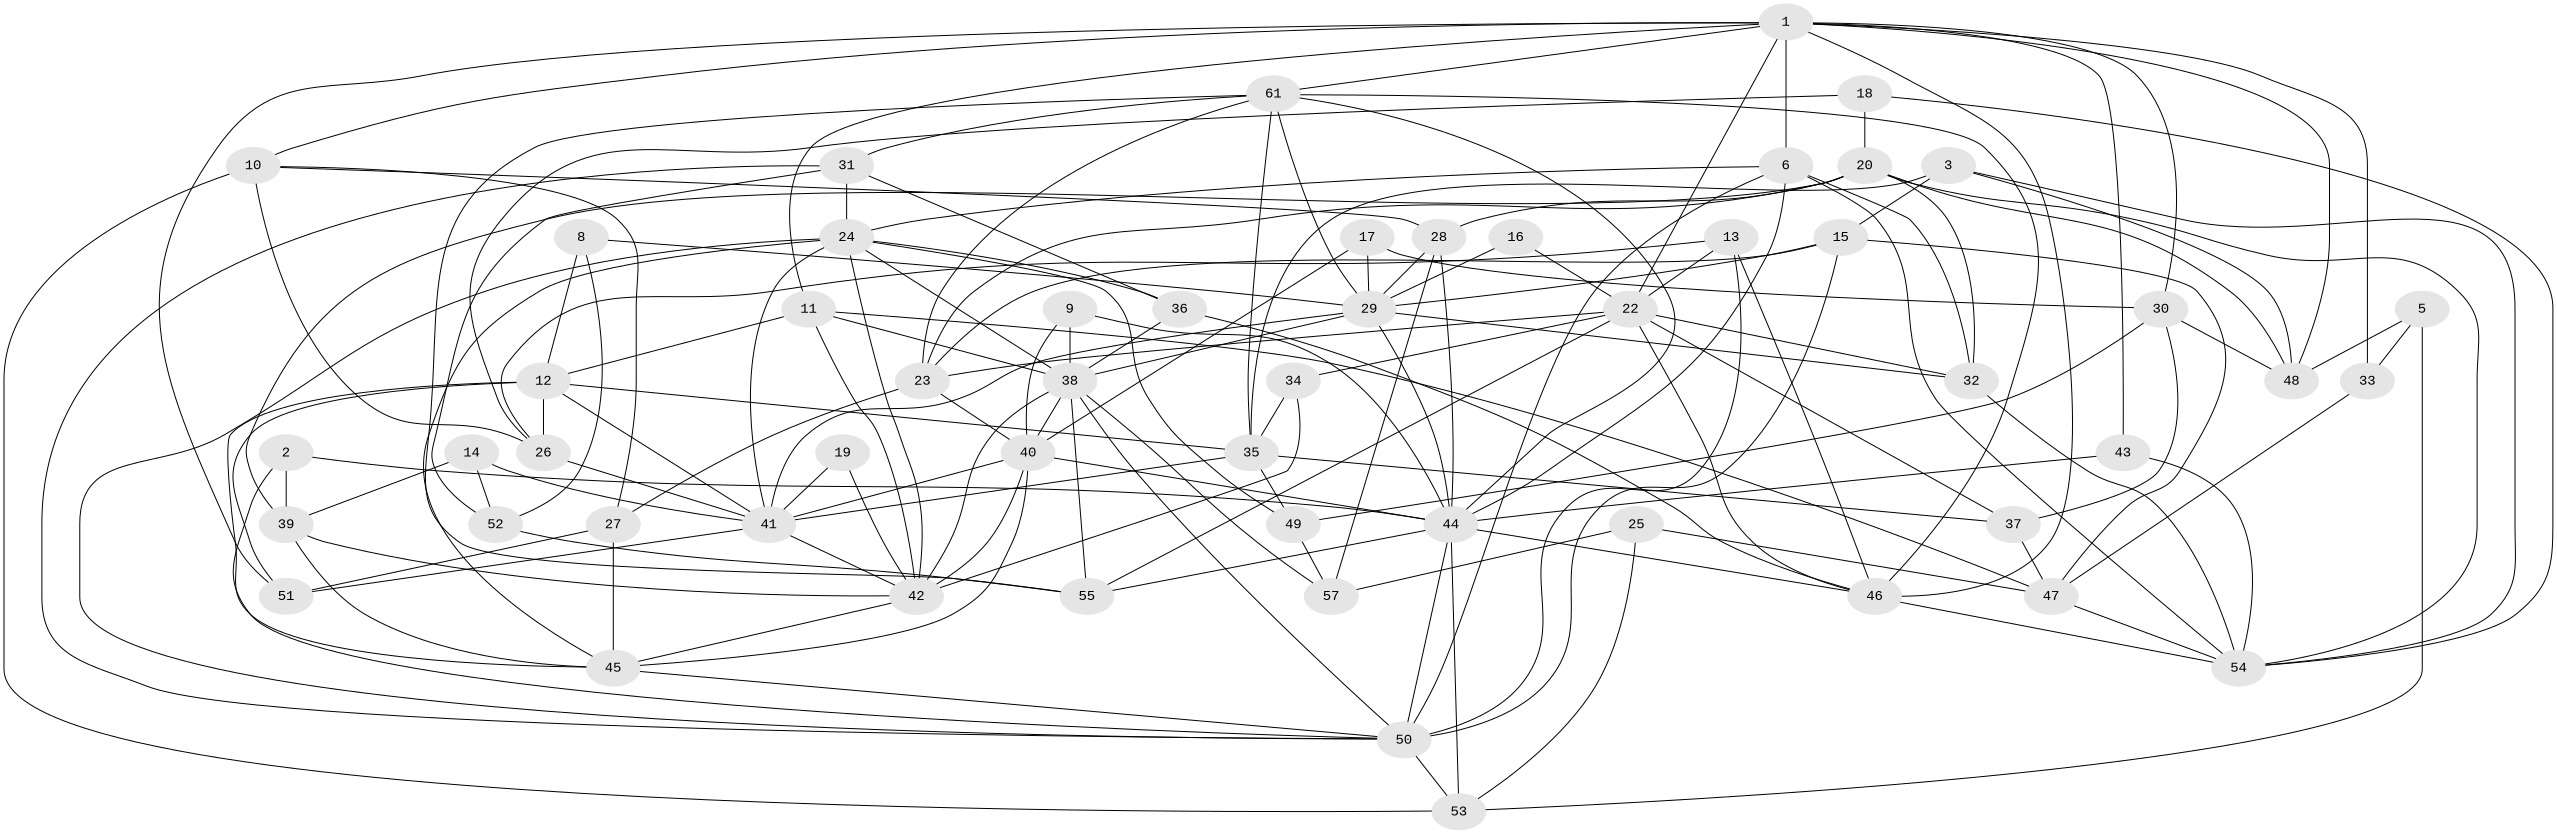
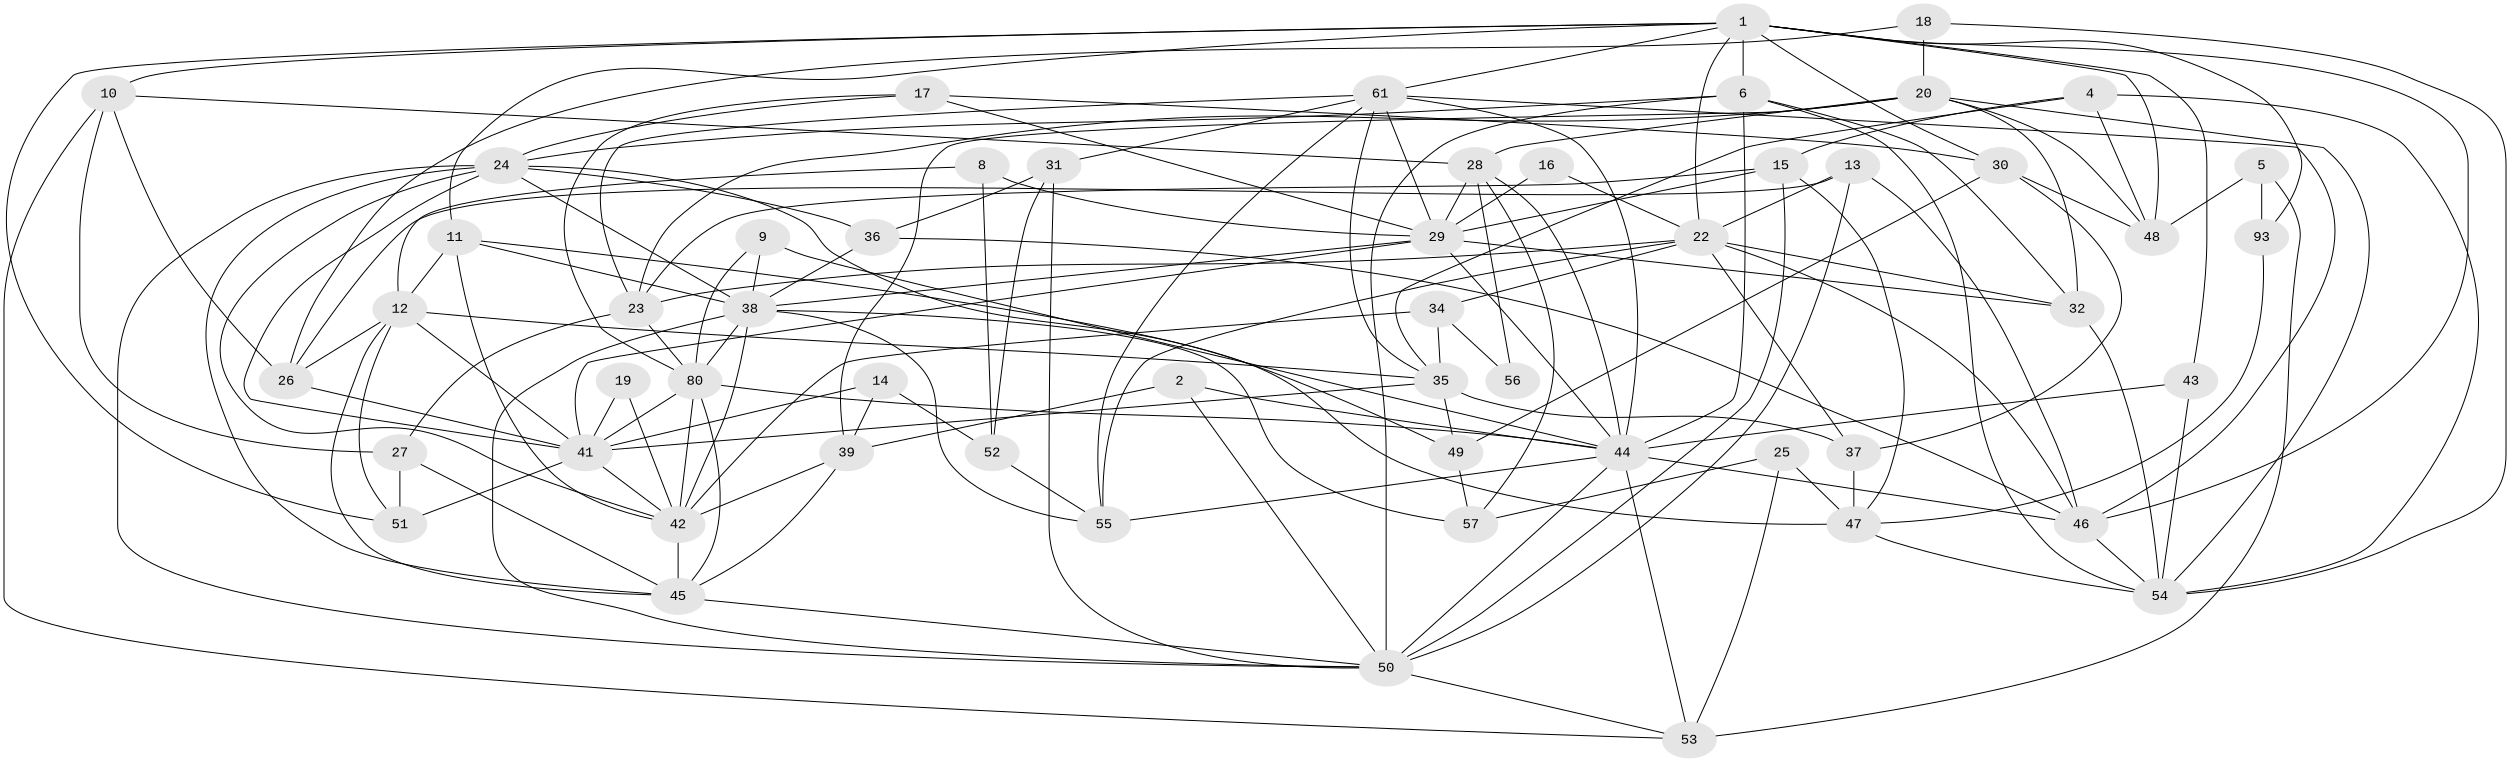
node "3": label "3" -> "4"
edge "31" -- "24": now "17" -- "24"
node "56": added
node "33": label "33" -> "93"
node "40": label "40" -> "80"
